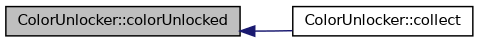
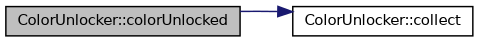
edge "ColorUnlocker::collect" -> "ColorUnlocker::colorUnlocked": reversed
